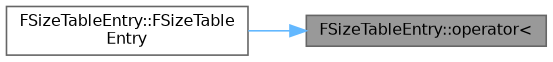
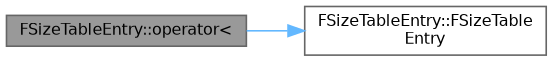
edge "FSizeTableEntry::FSizeTable Entry" -> "FSizeTableEntry::operator<": reversed
